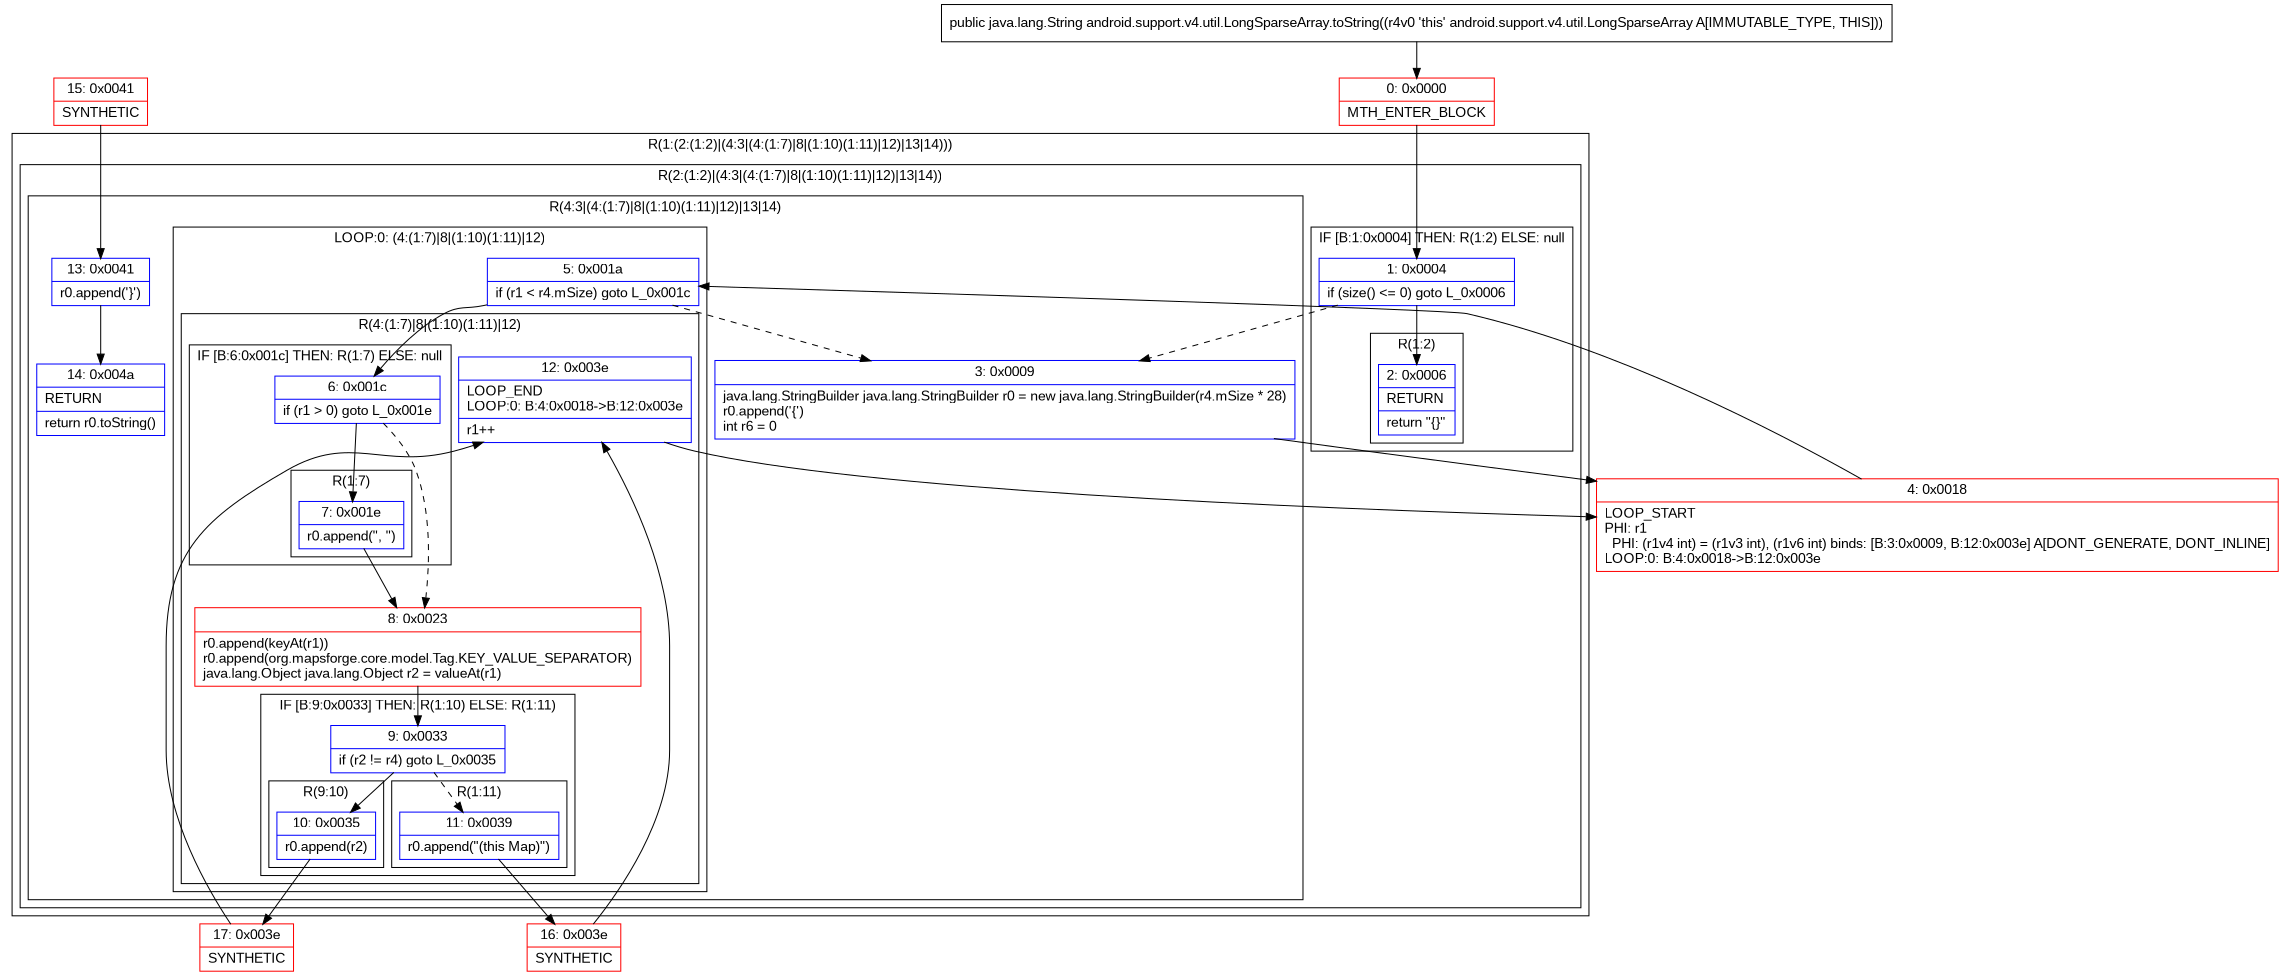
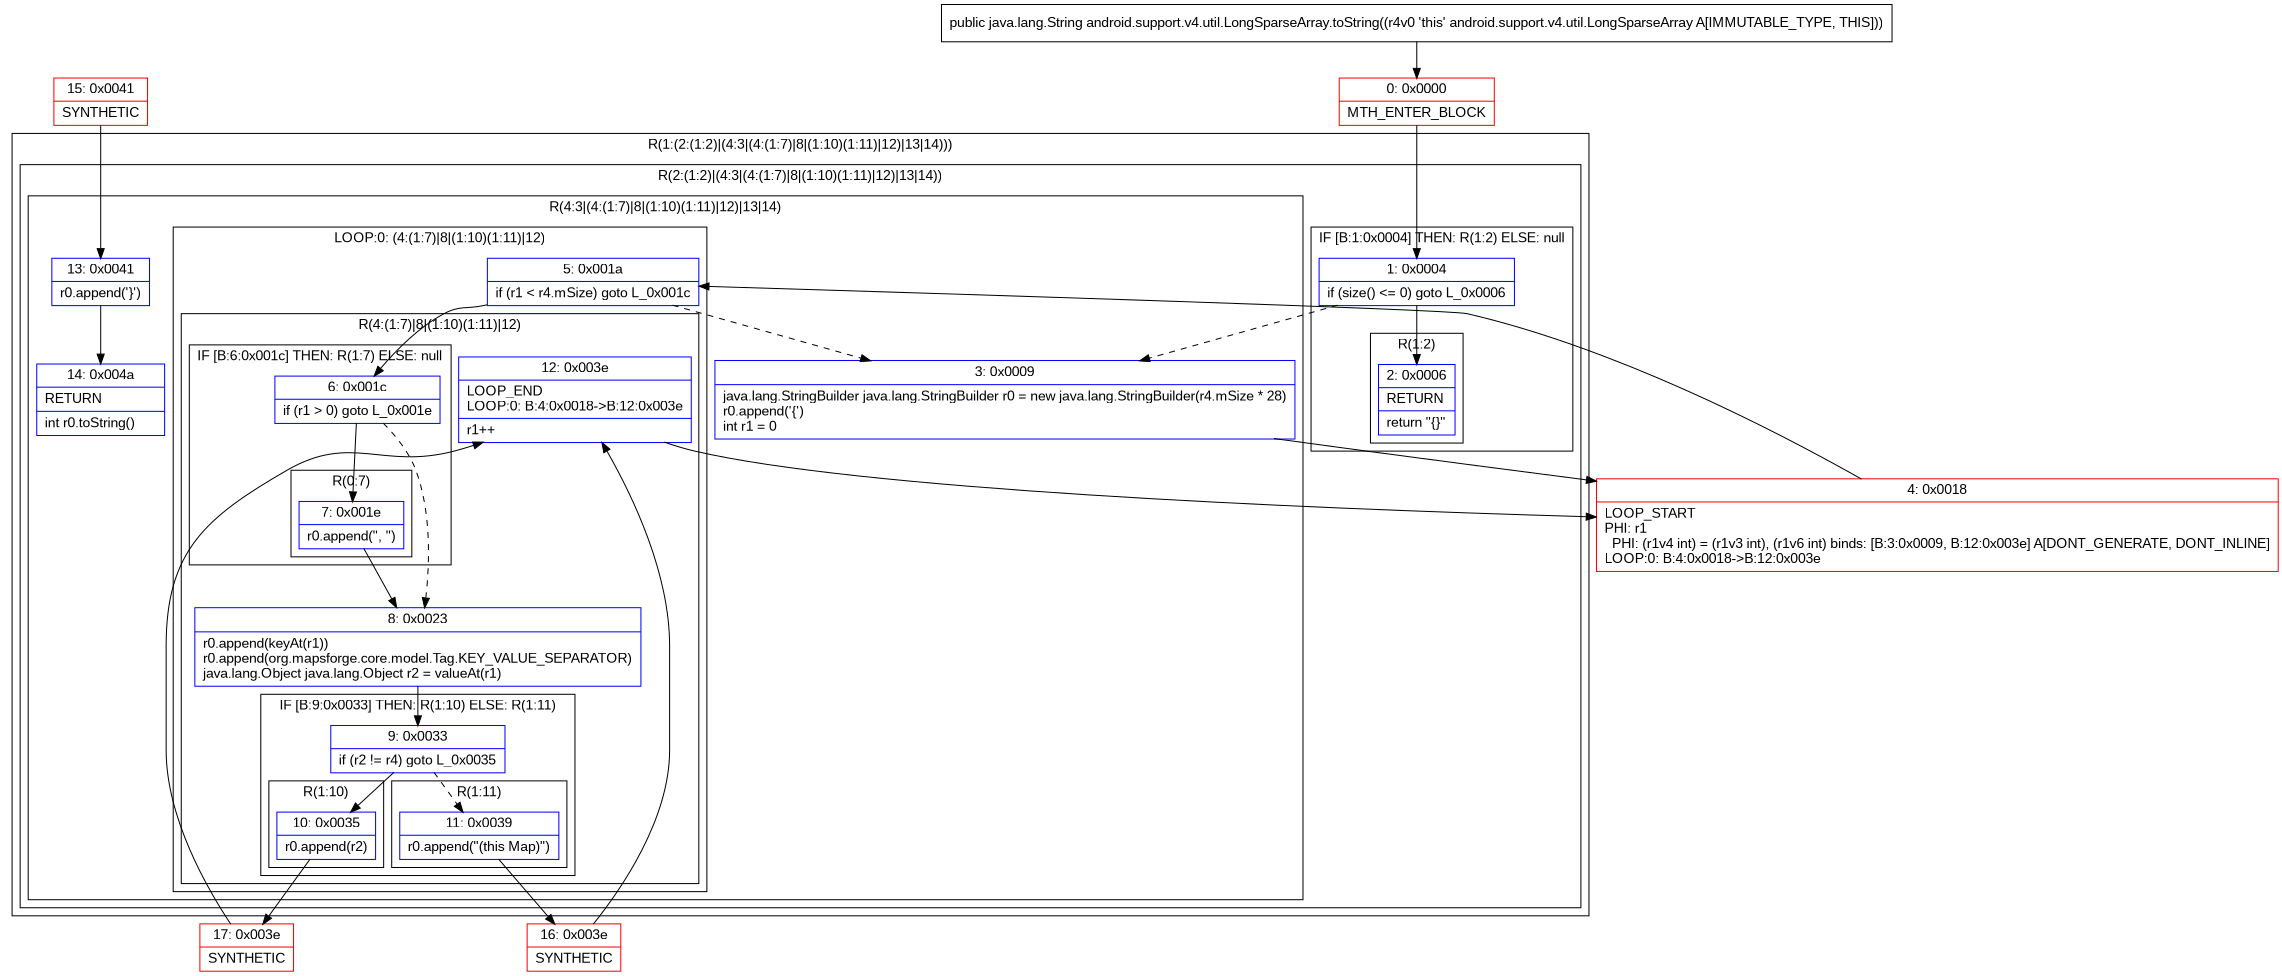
node "14: 0x004a": text "return r0.toString()" -> "int r0.toString()"
node "3: 0x0009": text "int r6 = 0" -> "int r1 = 0"
cluster "R(1:7)": label "R(1:7)" -> "R(0:7)"
node "8: 0x0023": color red -> blue
cluster "R(9:10)": label "R(9:10)" -> "R(1:10)"
